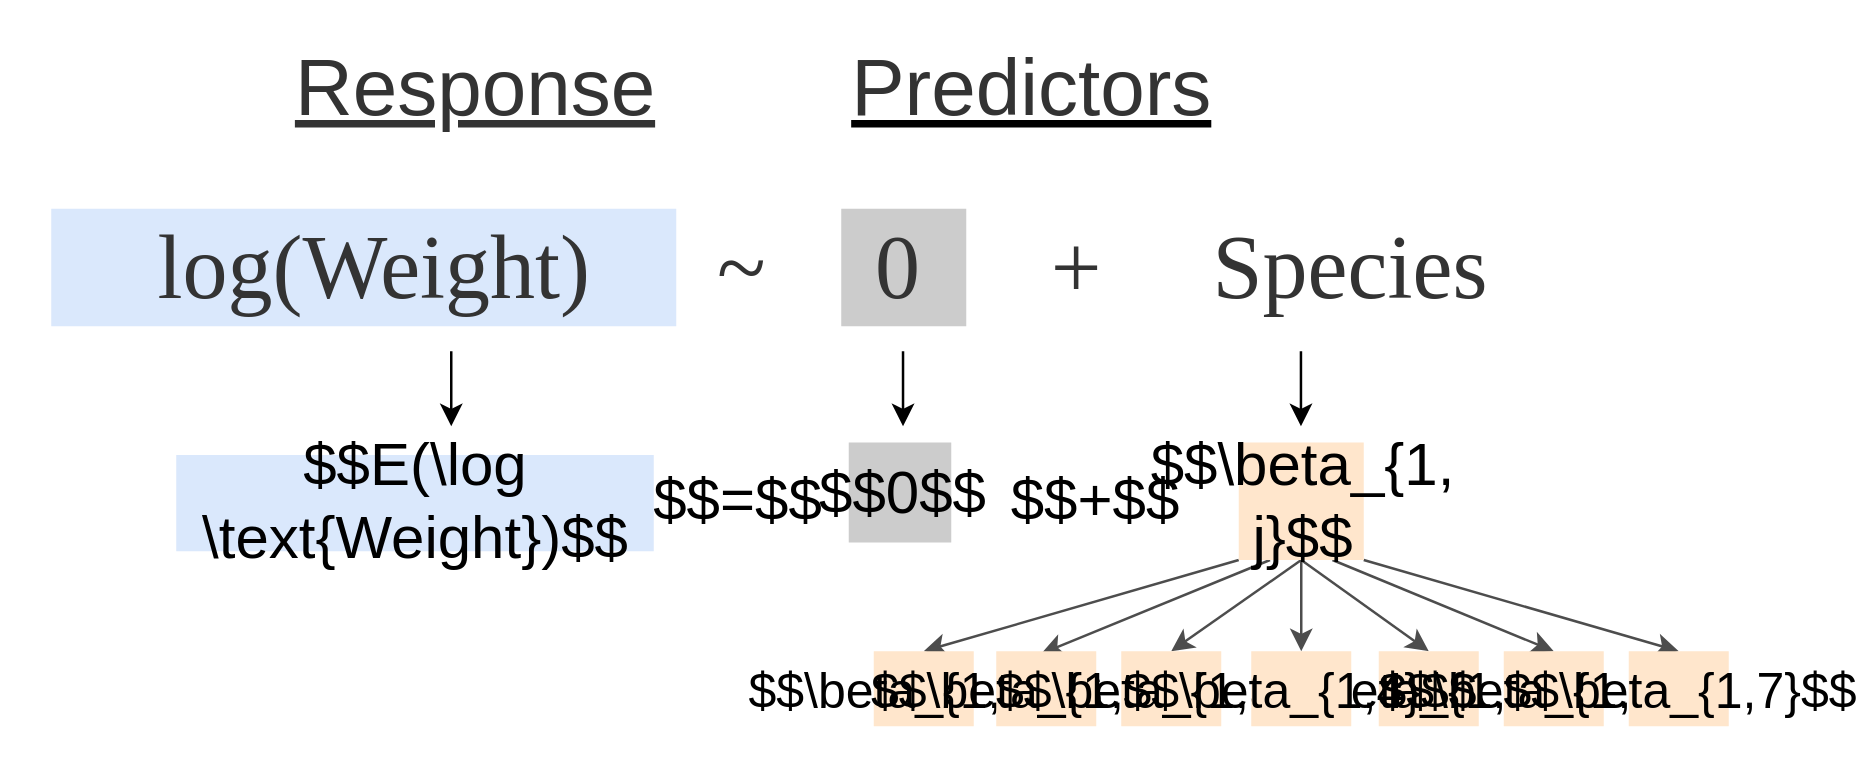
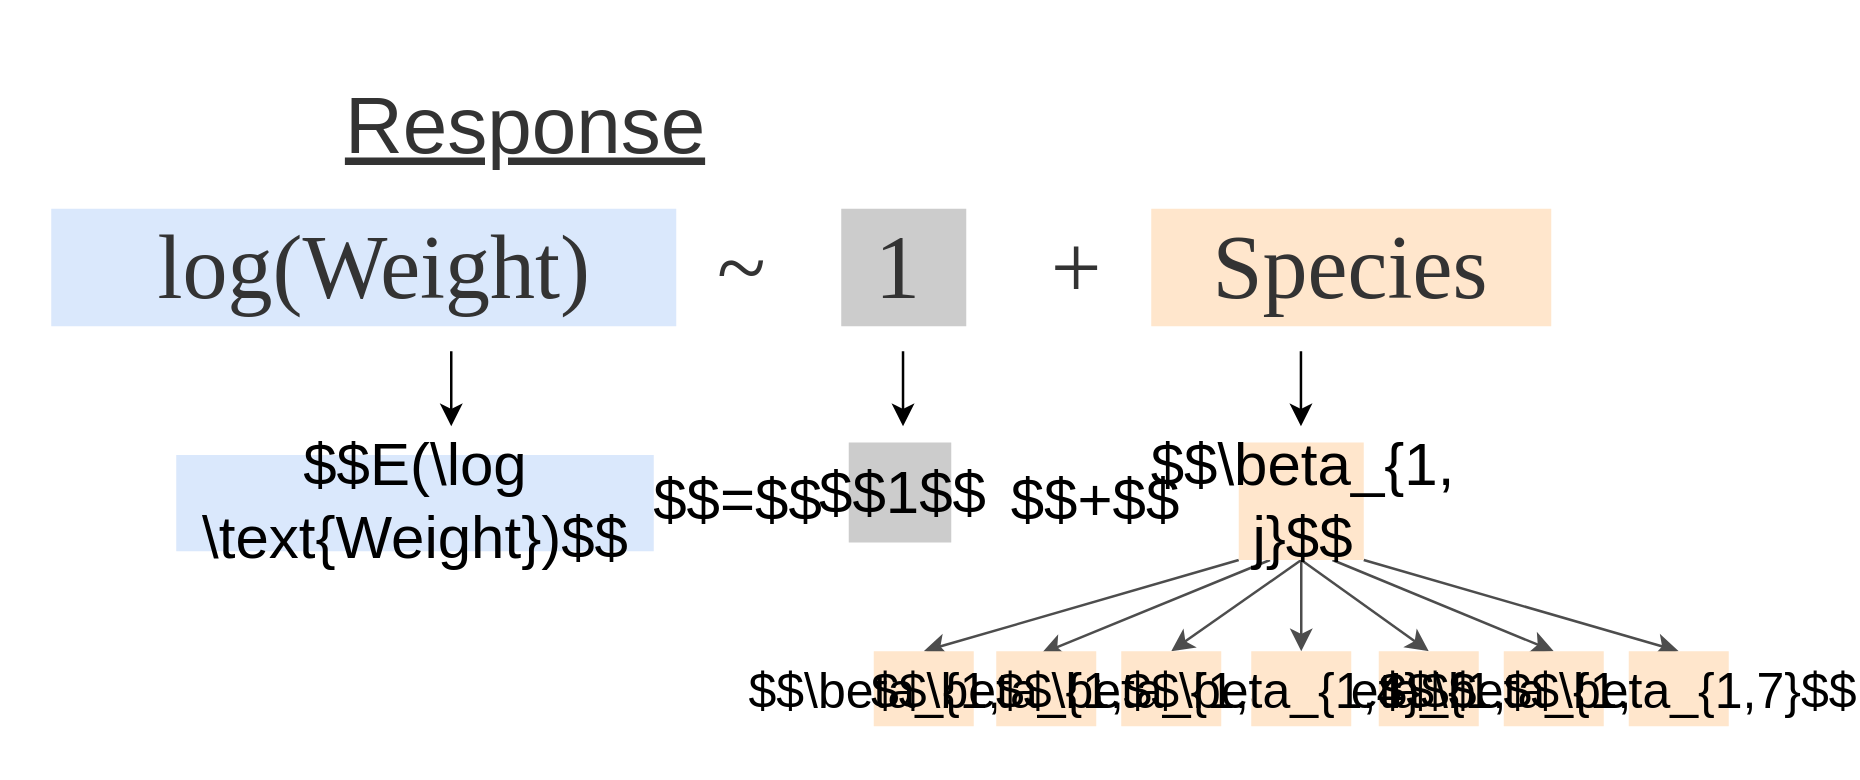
node "Response": moved (476, 89) -> (526, 126)
node "Predictors": removed
node "0": label "0" -> "1"
node "Species": fillcolor #ffffff -> #ffe6cc
node "$$0$$": label "$$0$$" -> "$$1$$"
